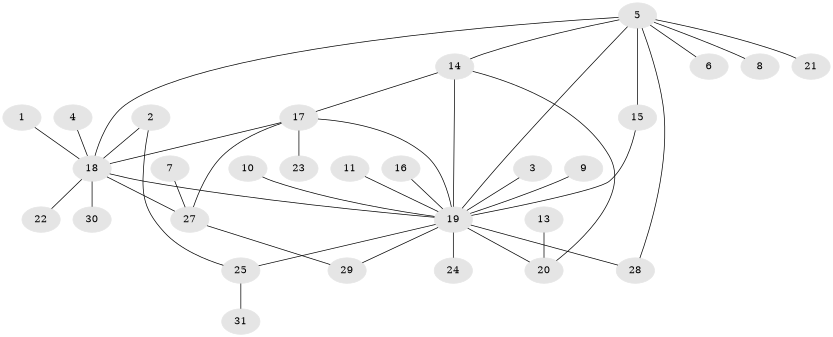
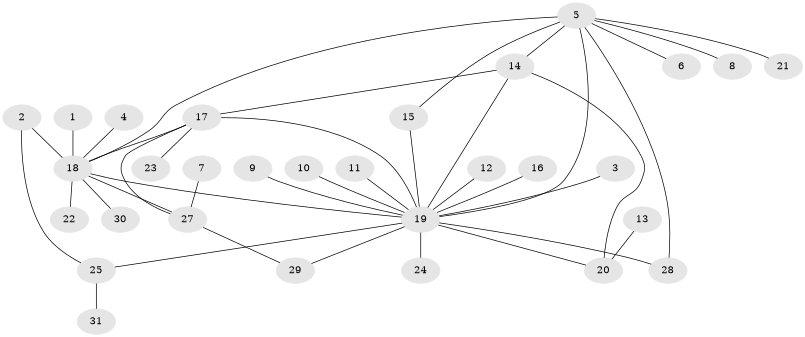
node "12": added
